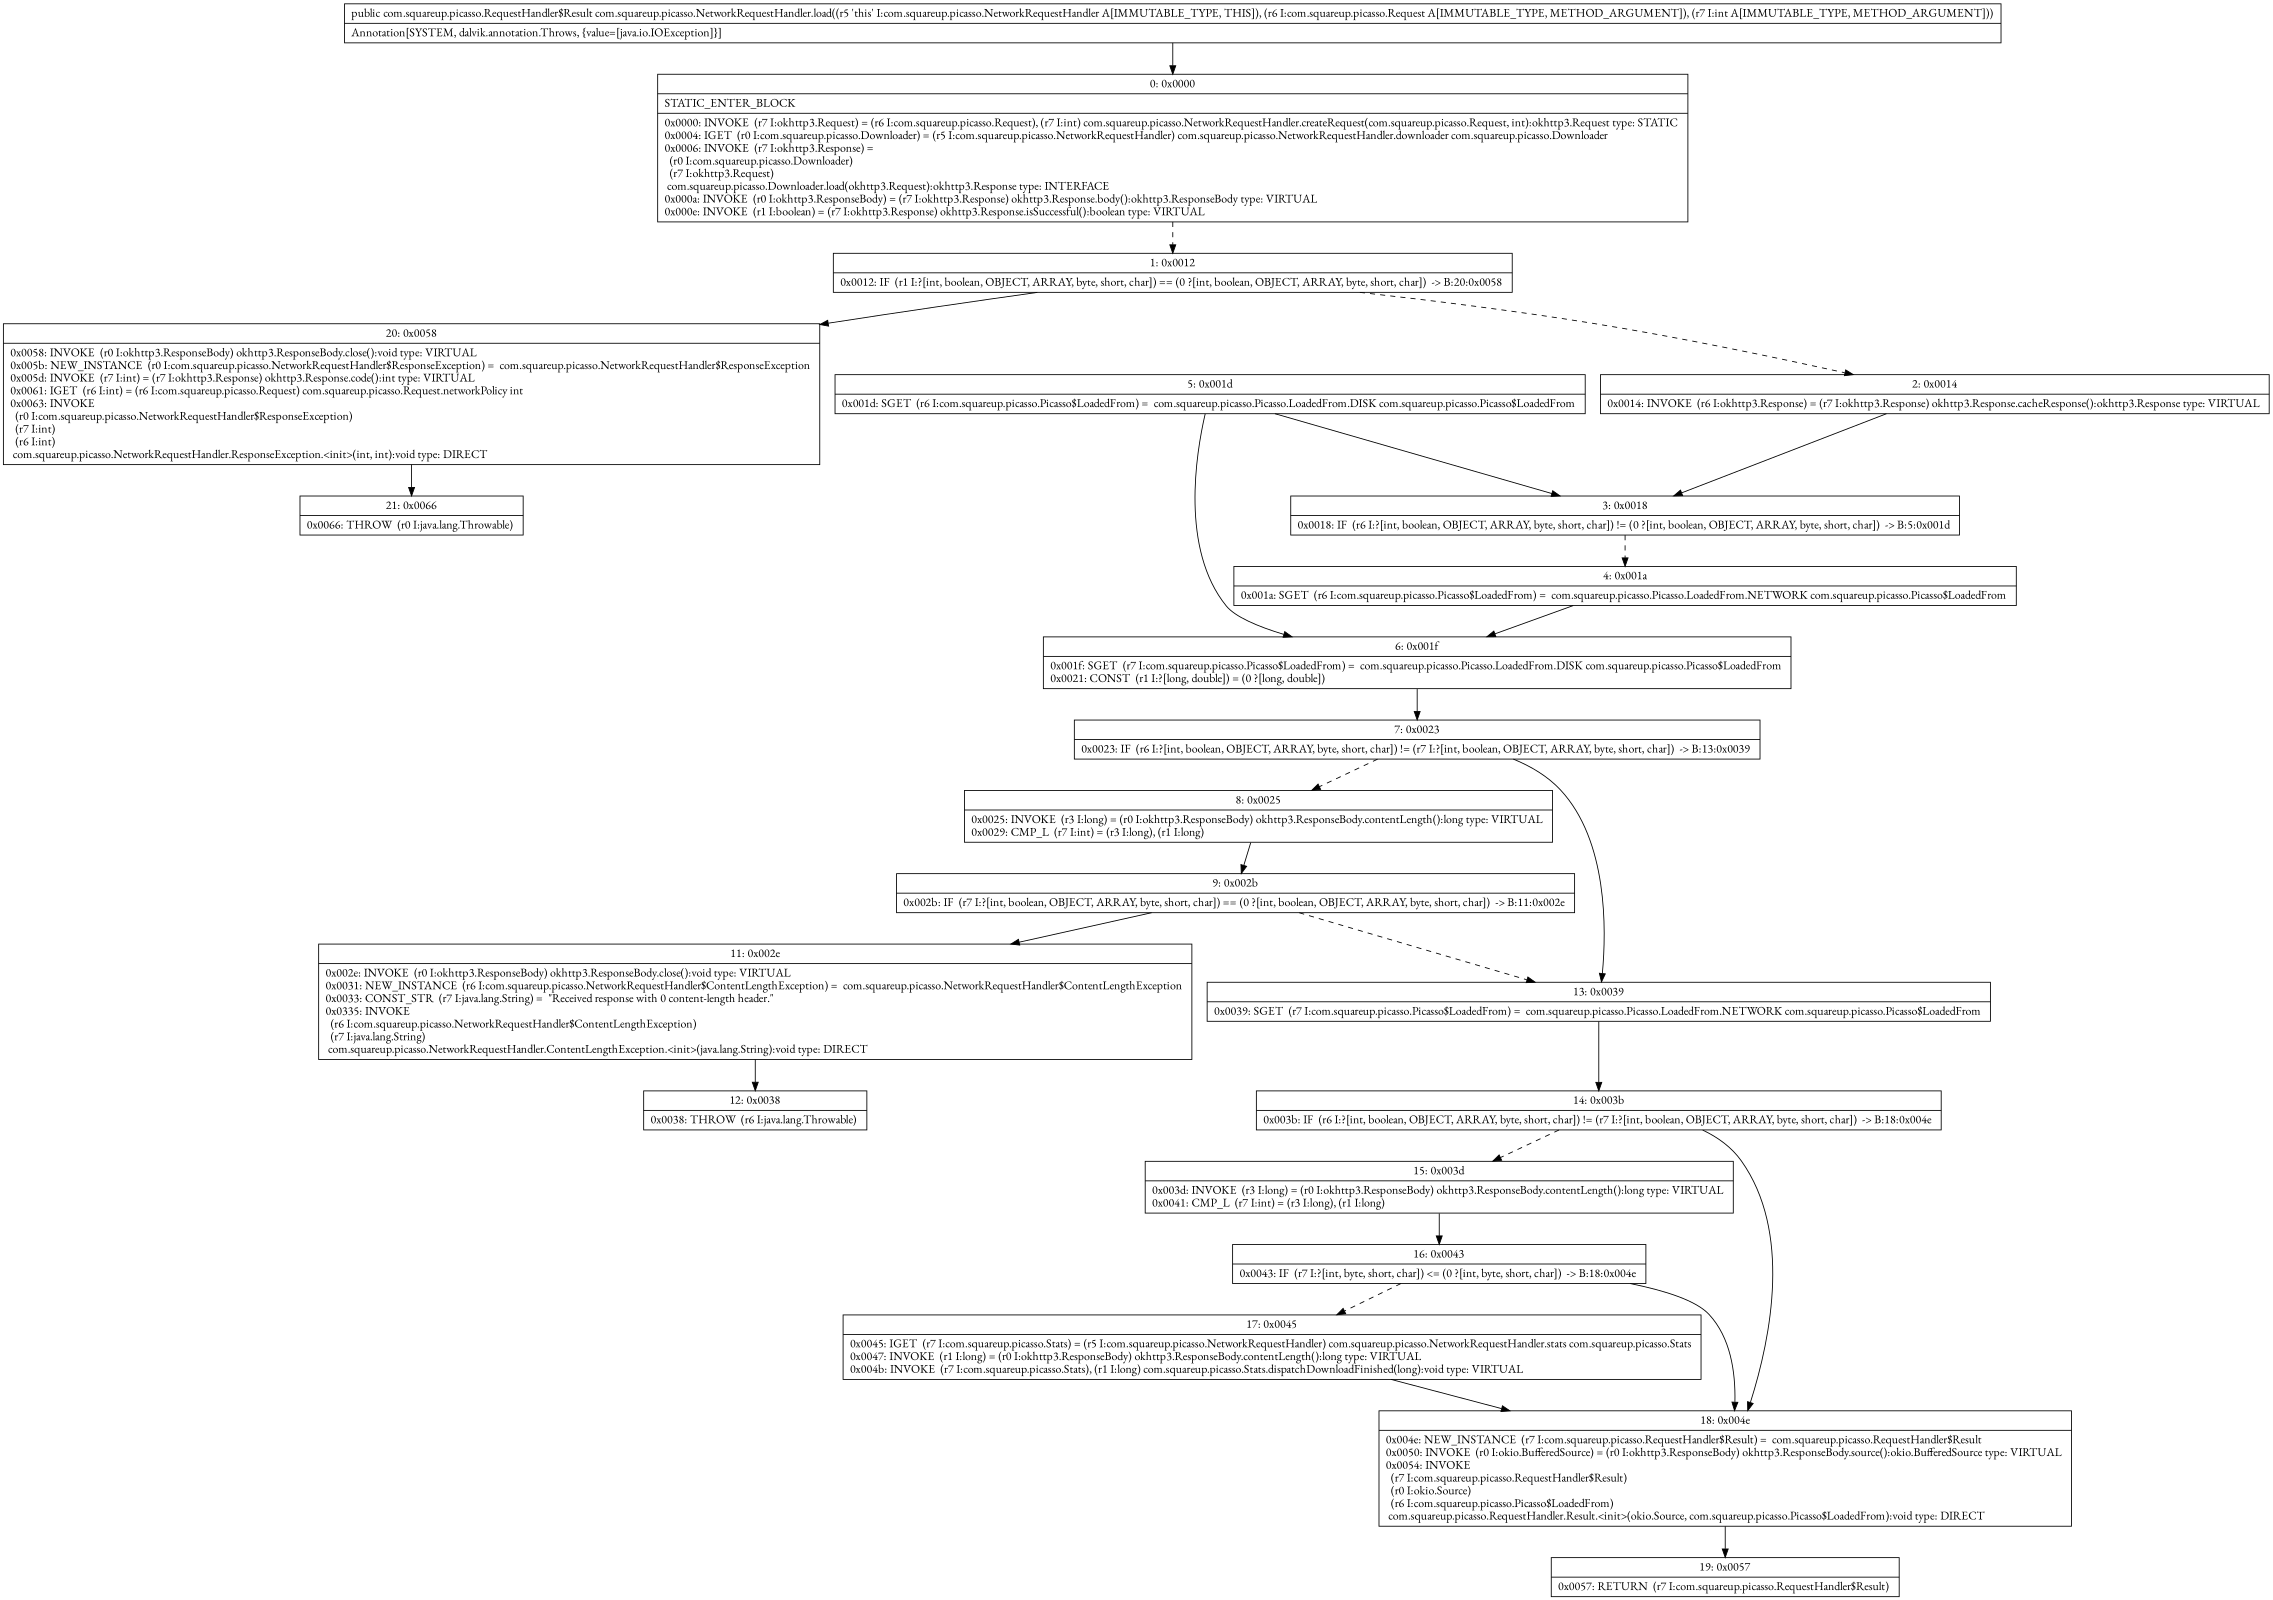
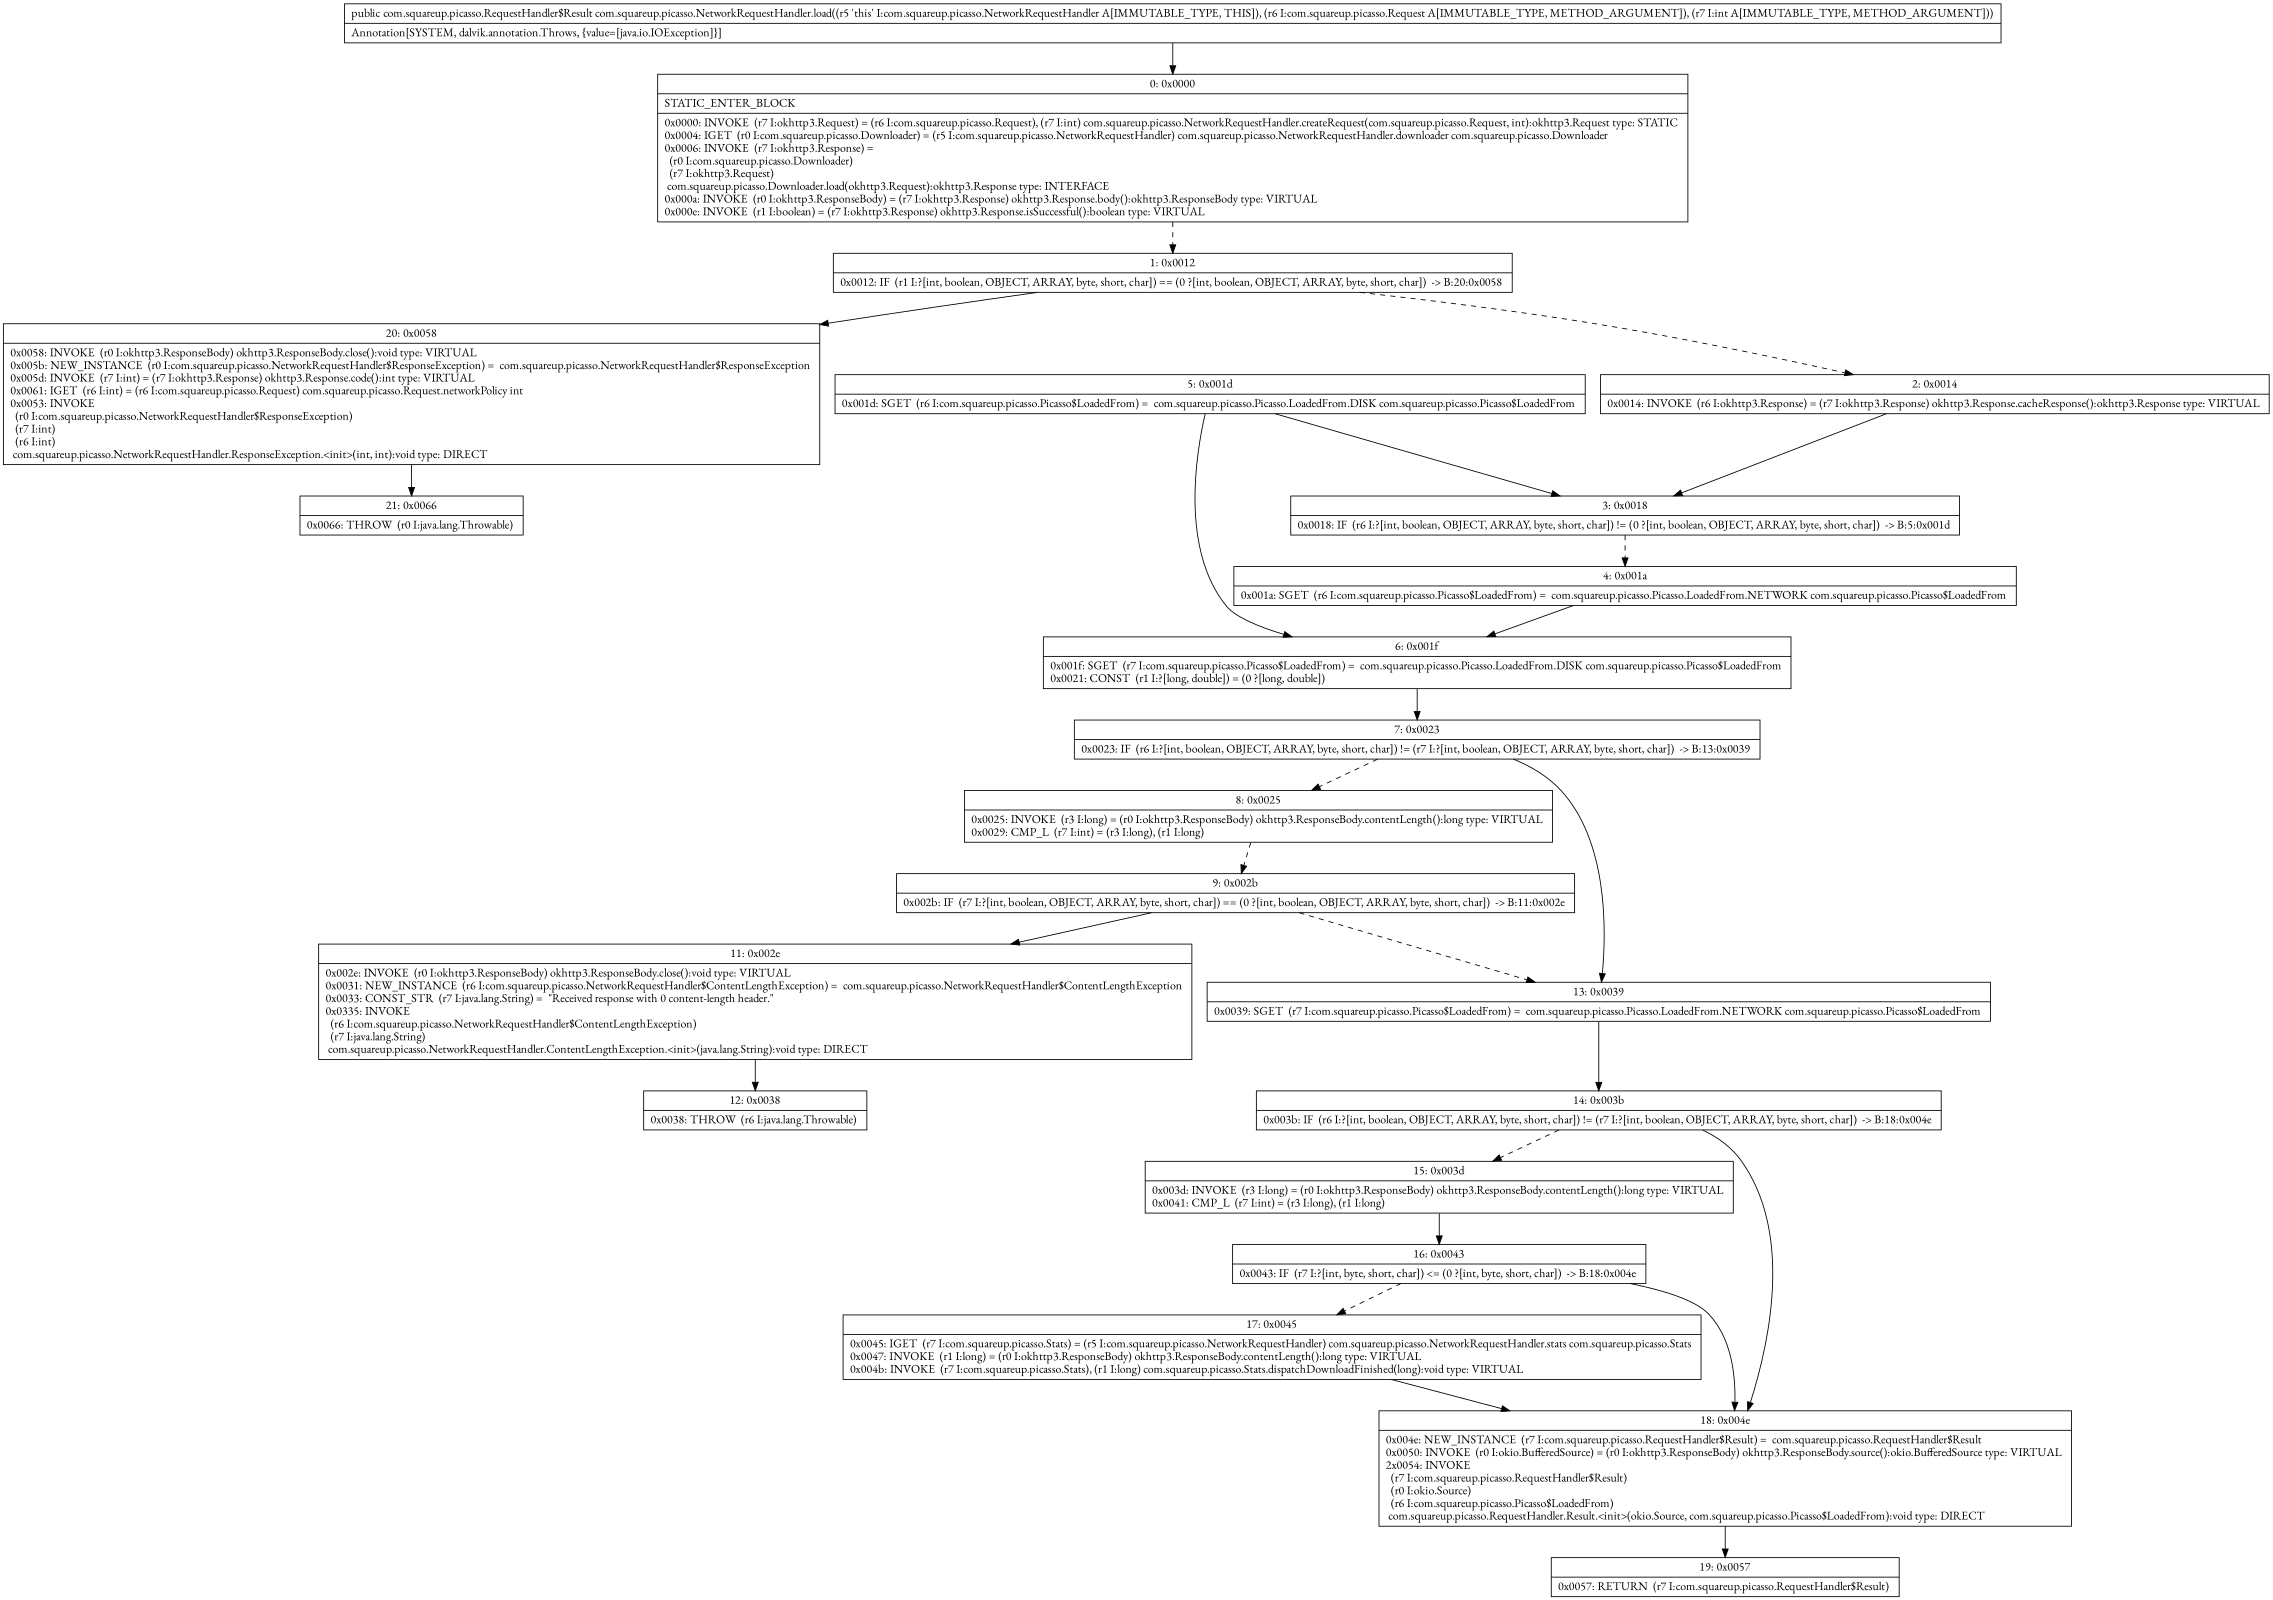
node "20: 0x0058": text "0x0063: INVOKE" -> "0x0053: INVOKE"
edge "8: 0x0025" -> "9: 0x002b": style solid -> dashed
node "18: 0x004e": text "0x0054: INVOKE" -> "2x0054: INVOKE"
